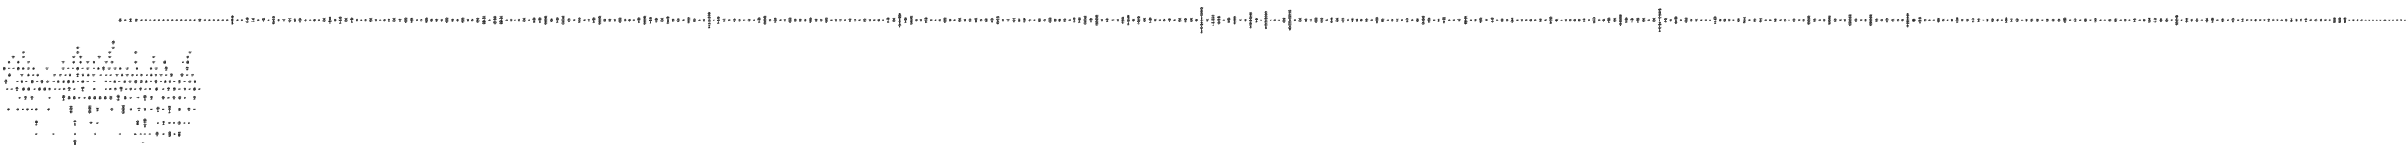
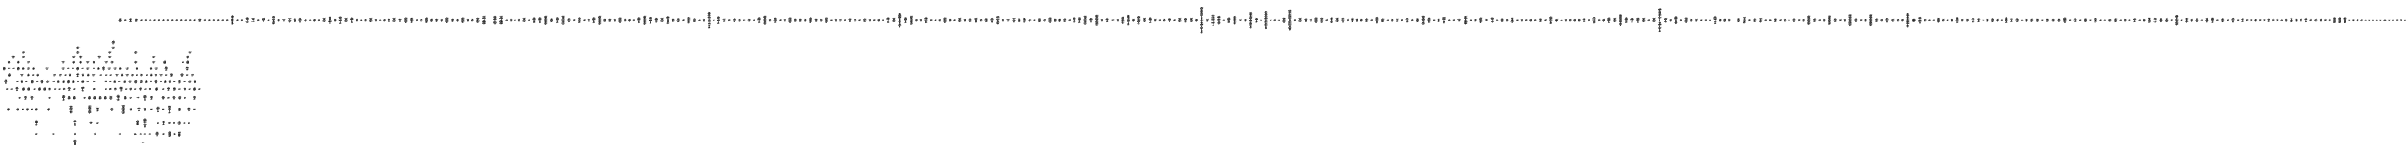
node "# 0xa53 JUMPDEST PUSHX Data": removed
node "# 0x20b4 JUMPDEST JUMP": removed
node "# 0x25fa PUSHX Data REVERT": removed
